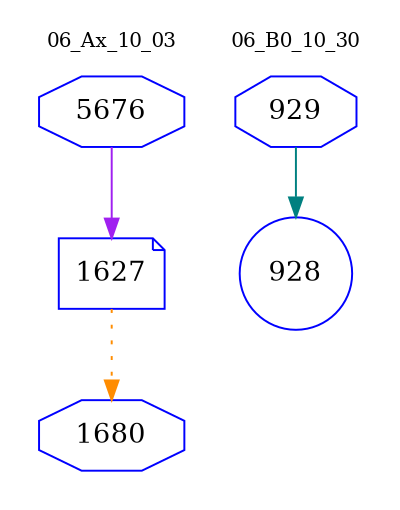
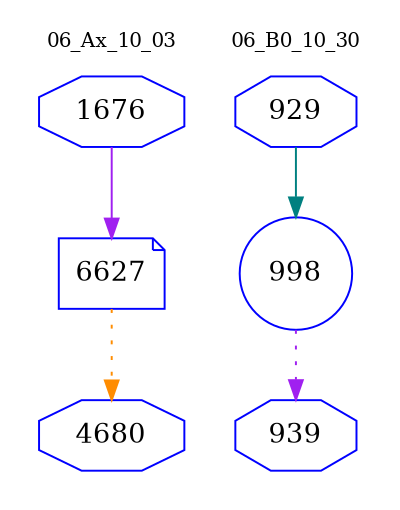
node "5676": label "5676" -> "1676"
node "1627": label "1627" -> "6627"
node "928": label "928" -> "998"
node "1680": label "1680" -> "4680"
node "939": added
